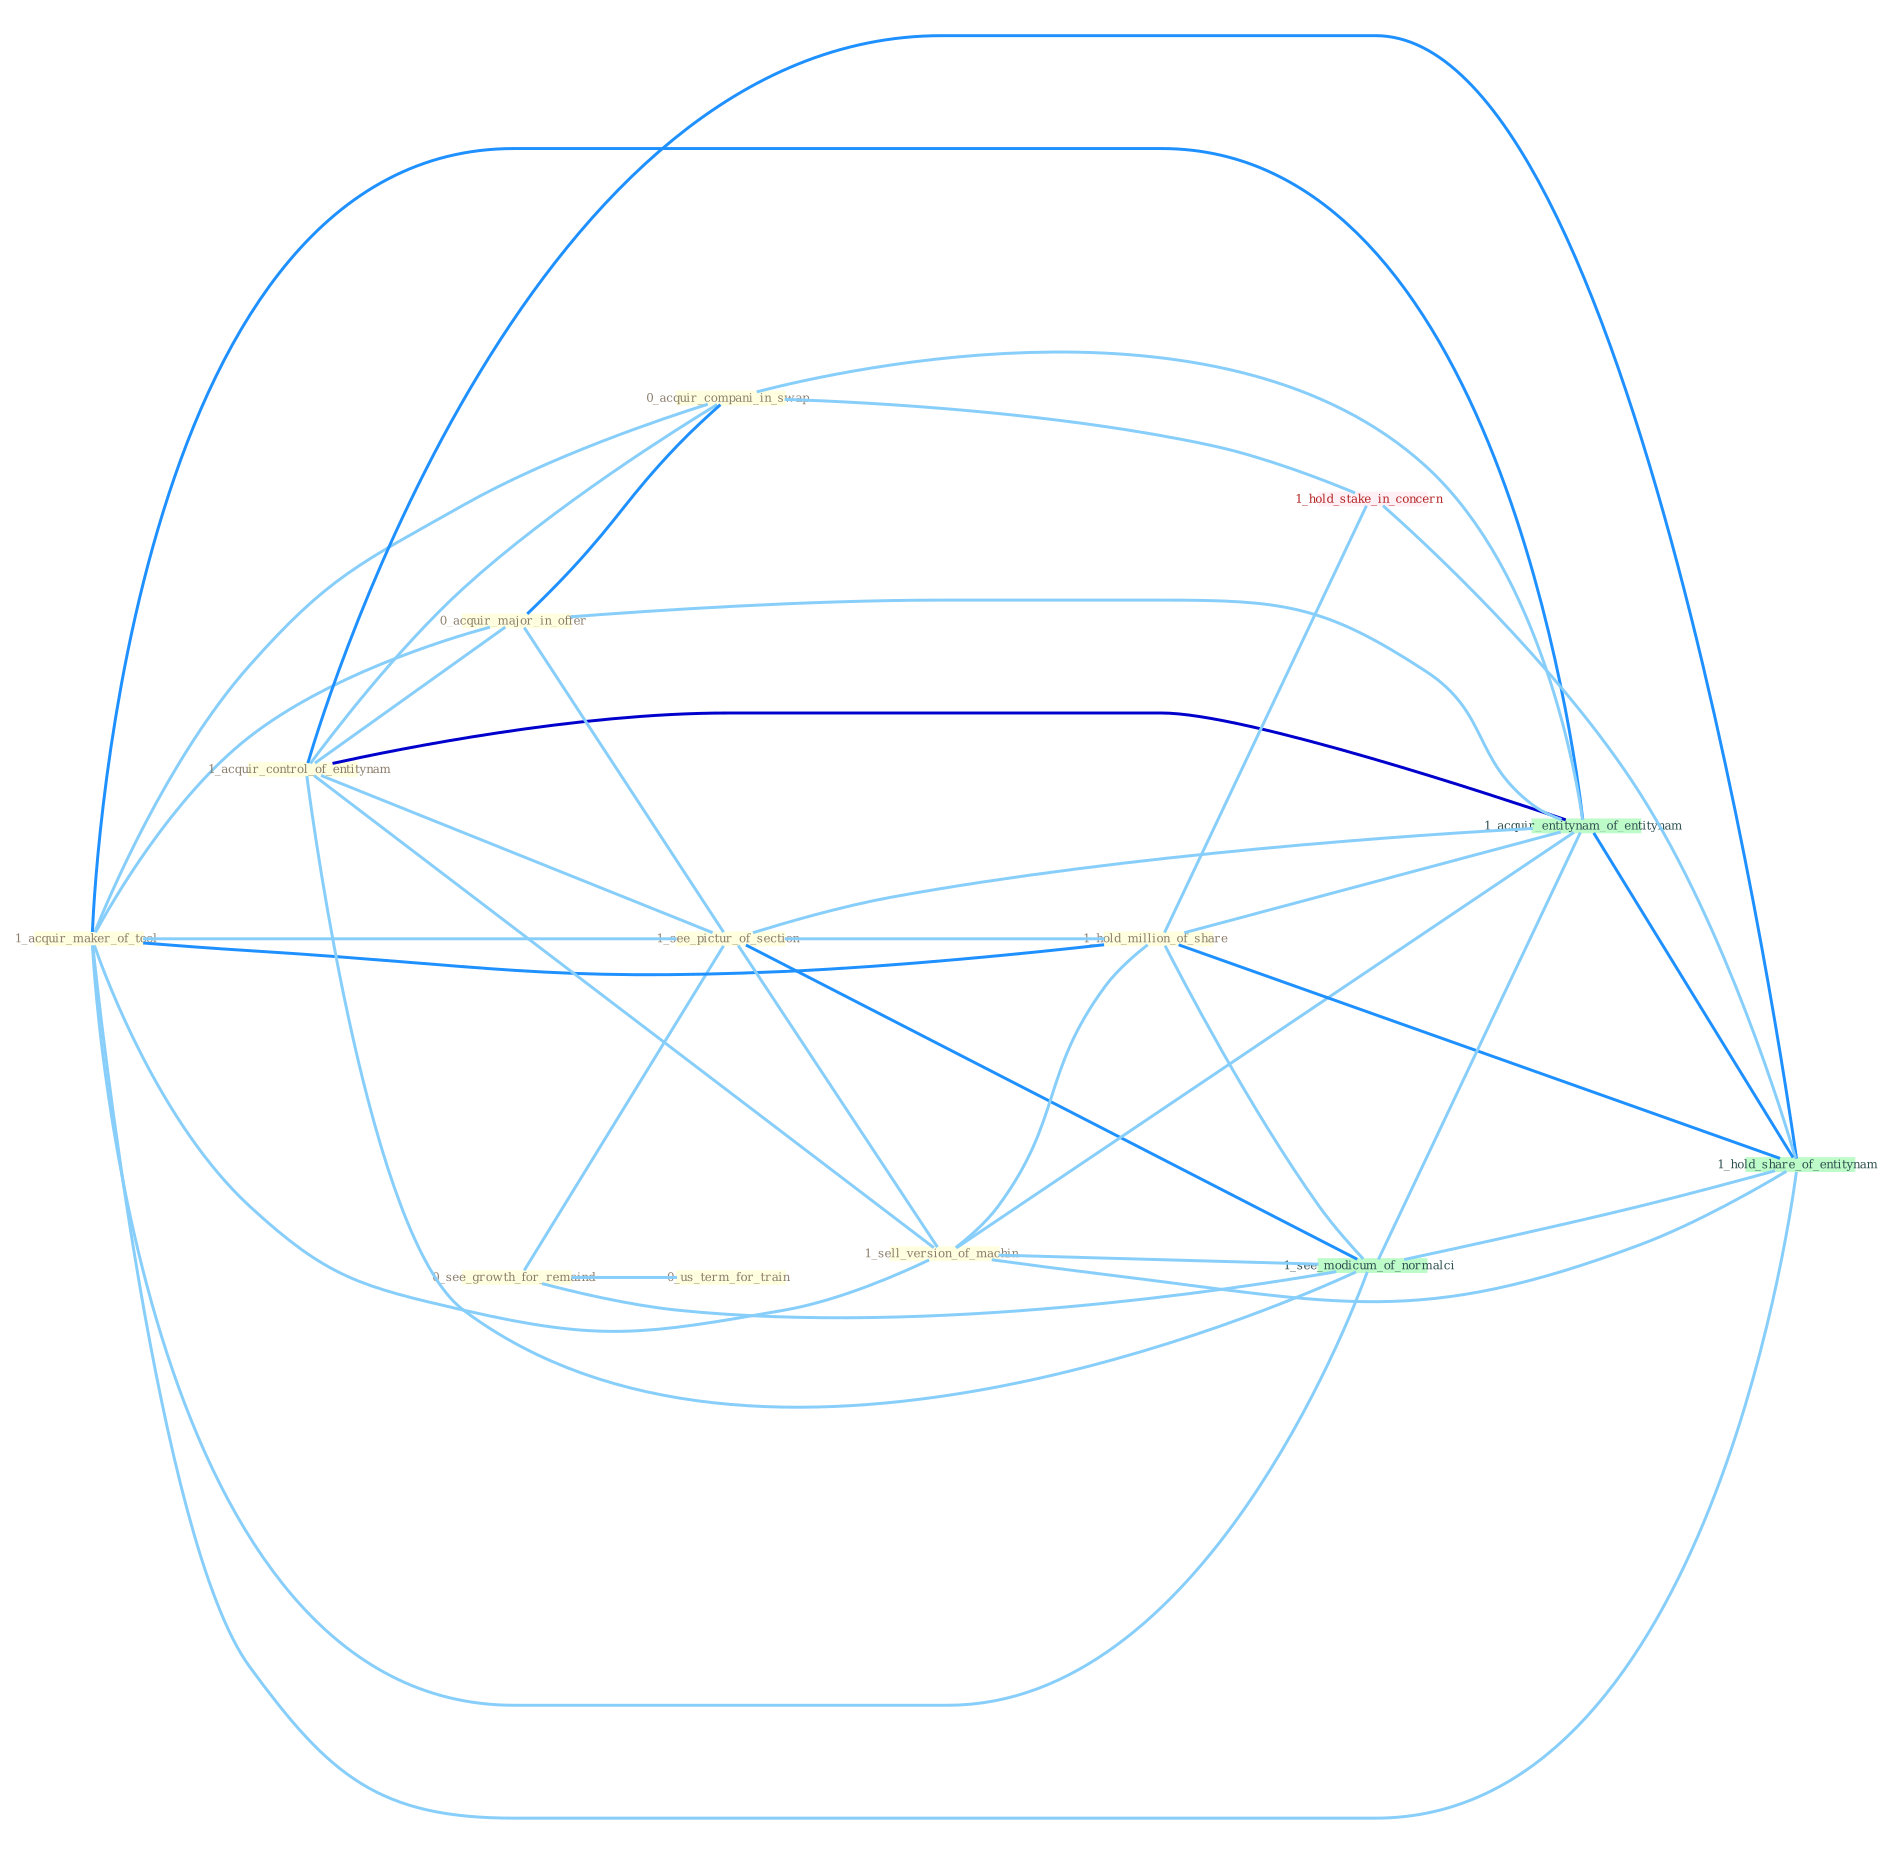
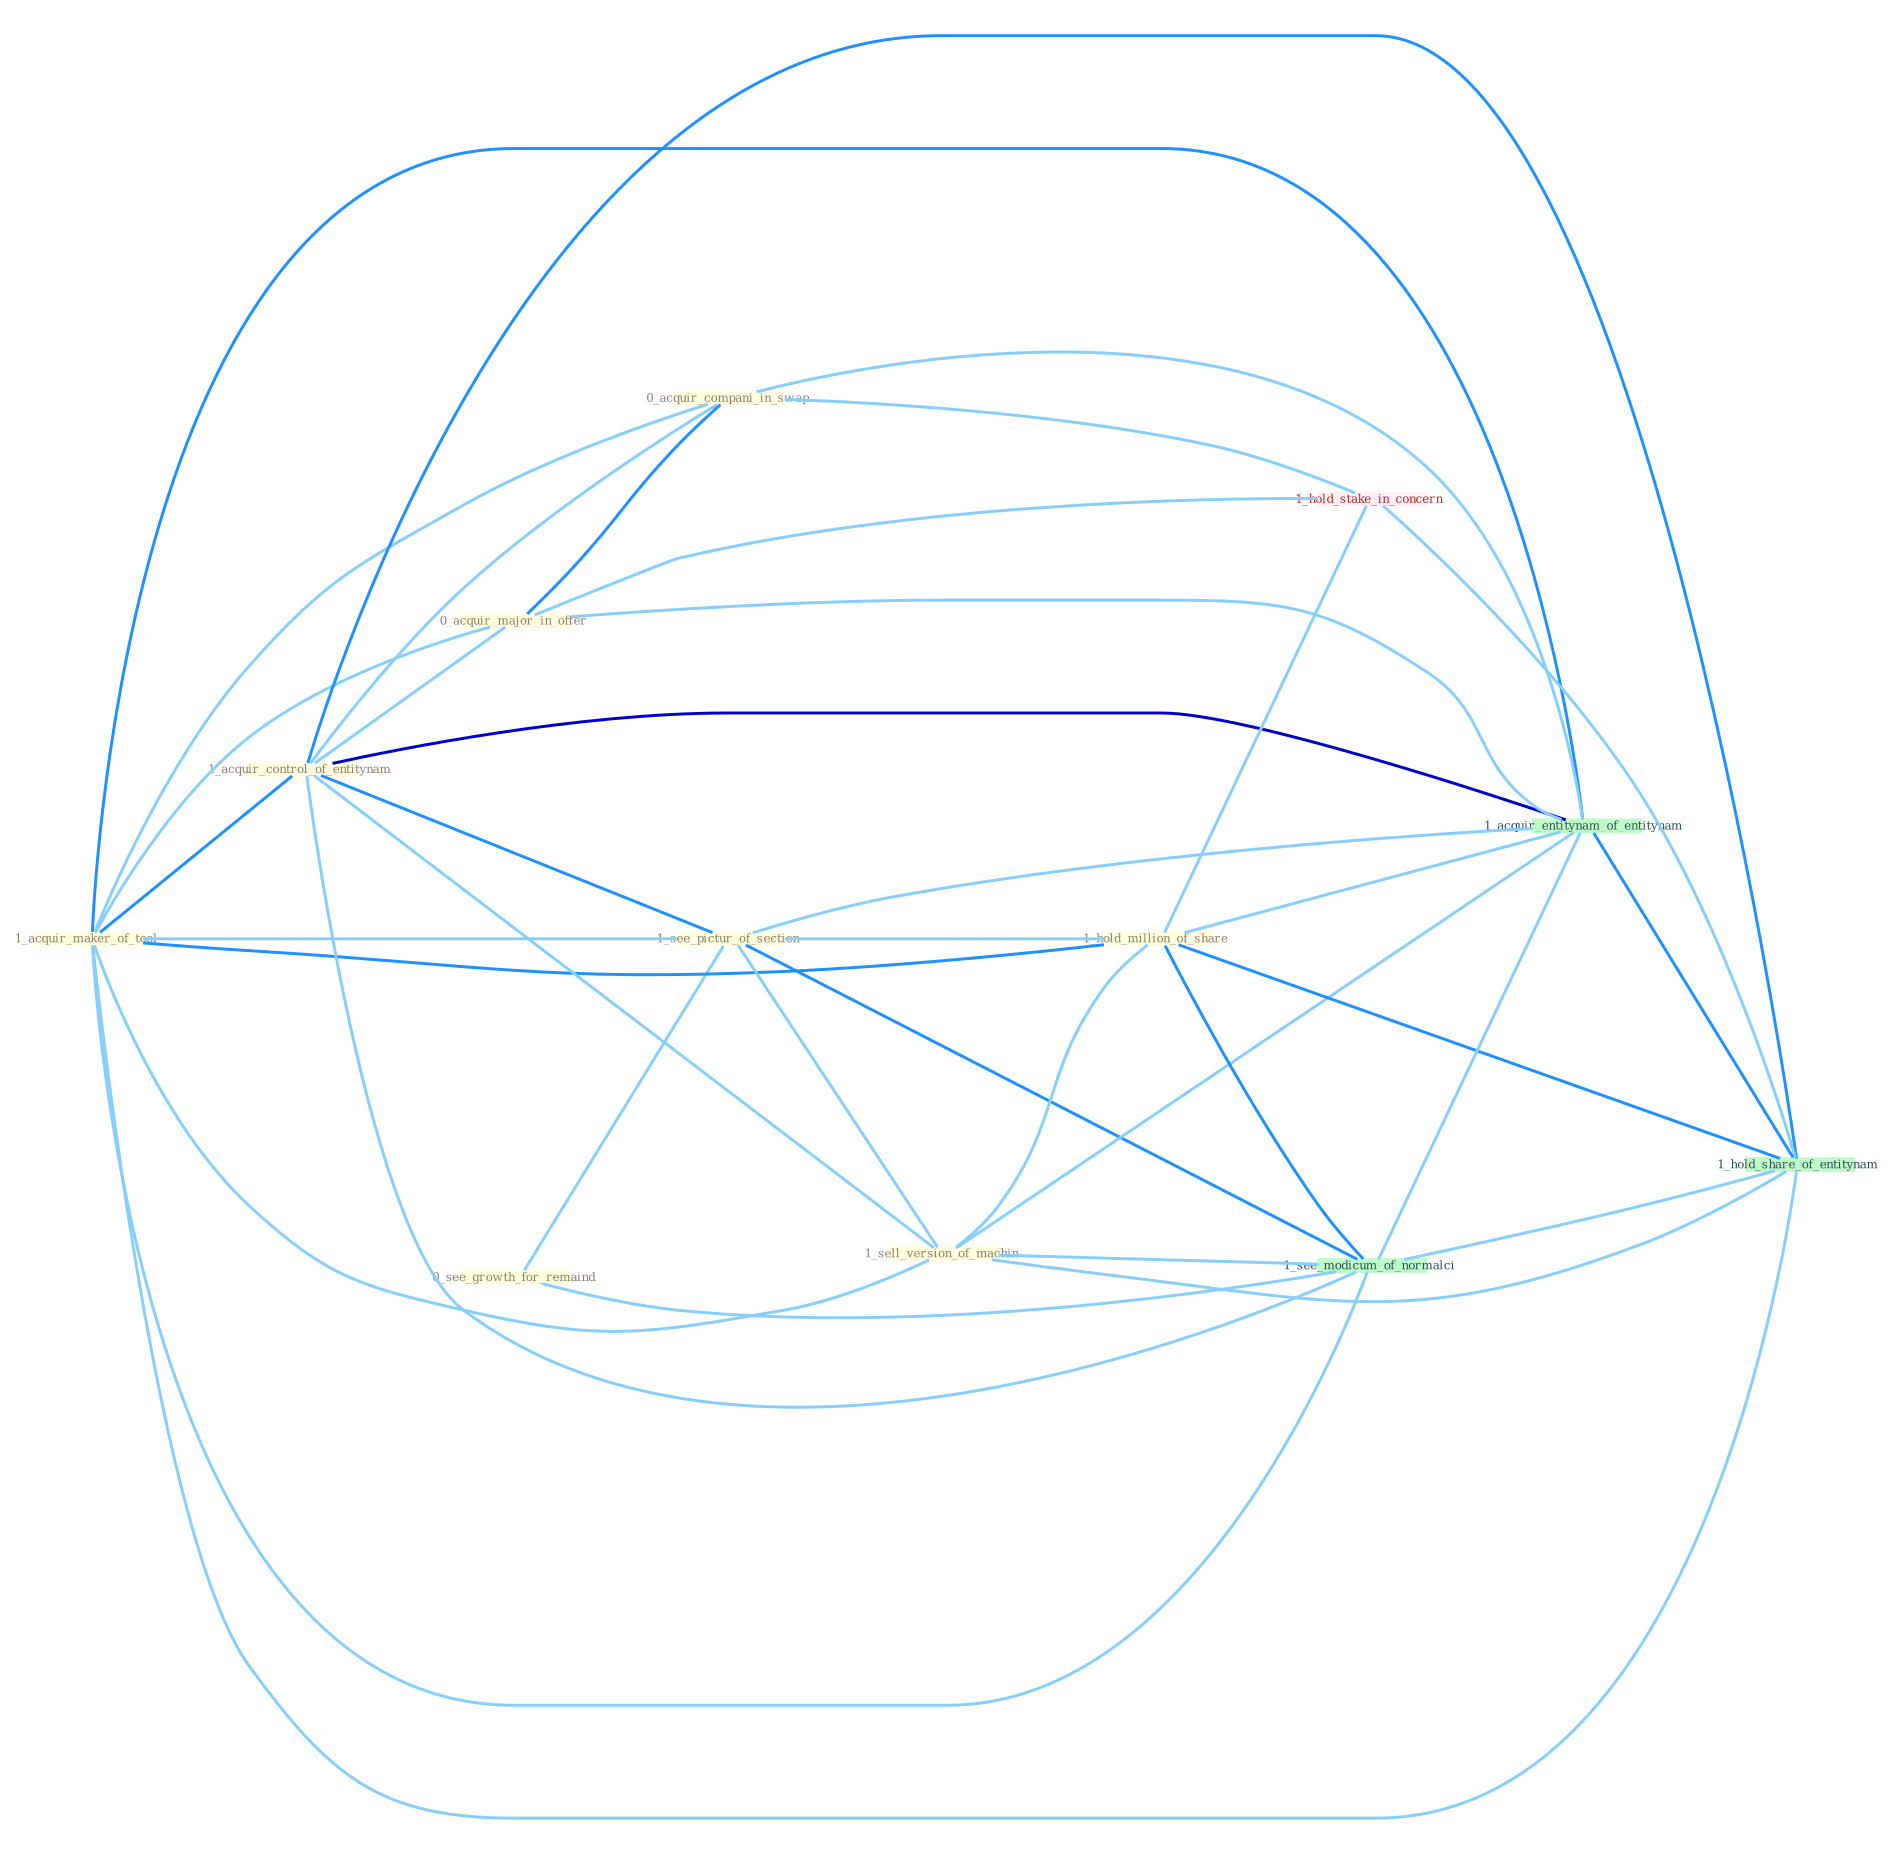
edge "0_acquir_major_in_offer" -- "1_see_pictur_of_section": now "0_acquir_major_in_offer" -- "1_hold_stake_in_concern"
edge "1_acquir_control_of_entitynam" -- "1_acquir_maker_of_tool": added
edge "1_acquir_control_of_entitynam" -- "1_see_pictur_of_section": color #87cefa -> #1e90ff
edge "1_hold_million_of_share" -- "1_see_modicum_of_normalci": color #87cefa -> #1e90ff
node "0_us_term_for_train": removed
